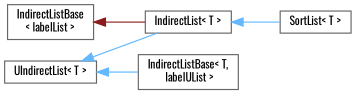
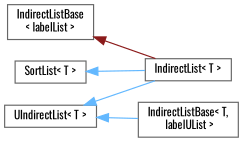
edge "SortList< T >" -> "IndirectList< T >": reversed
